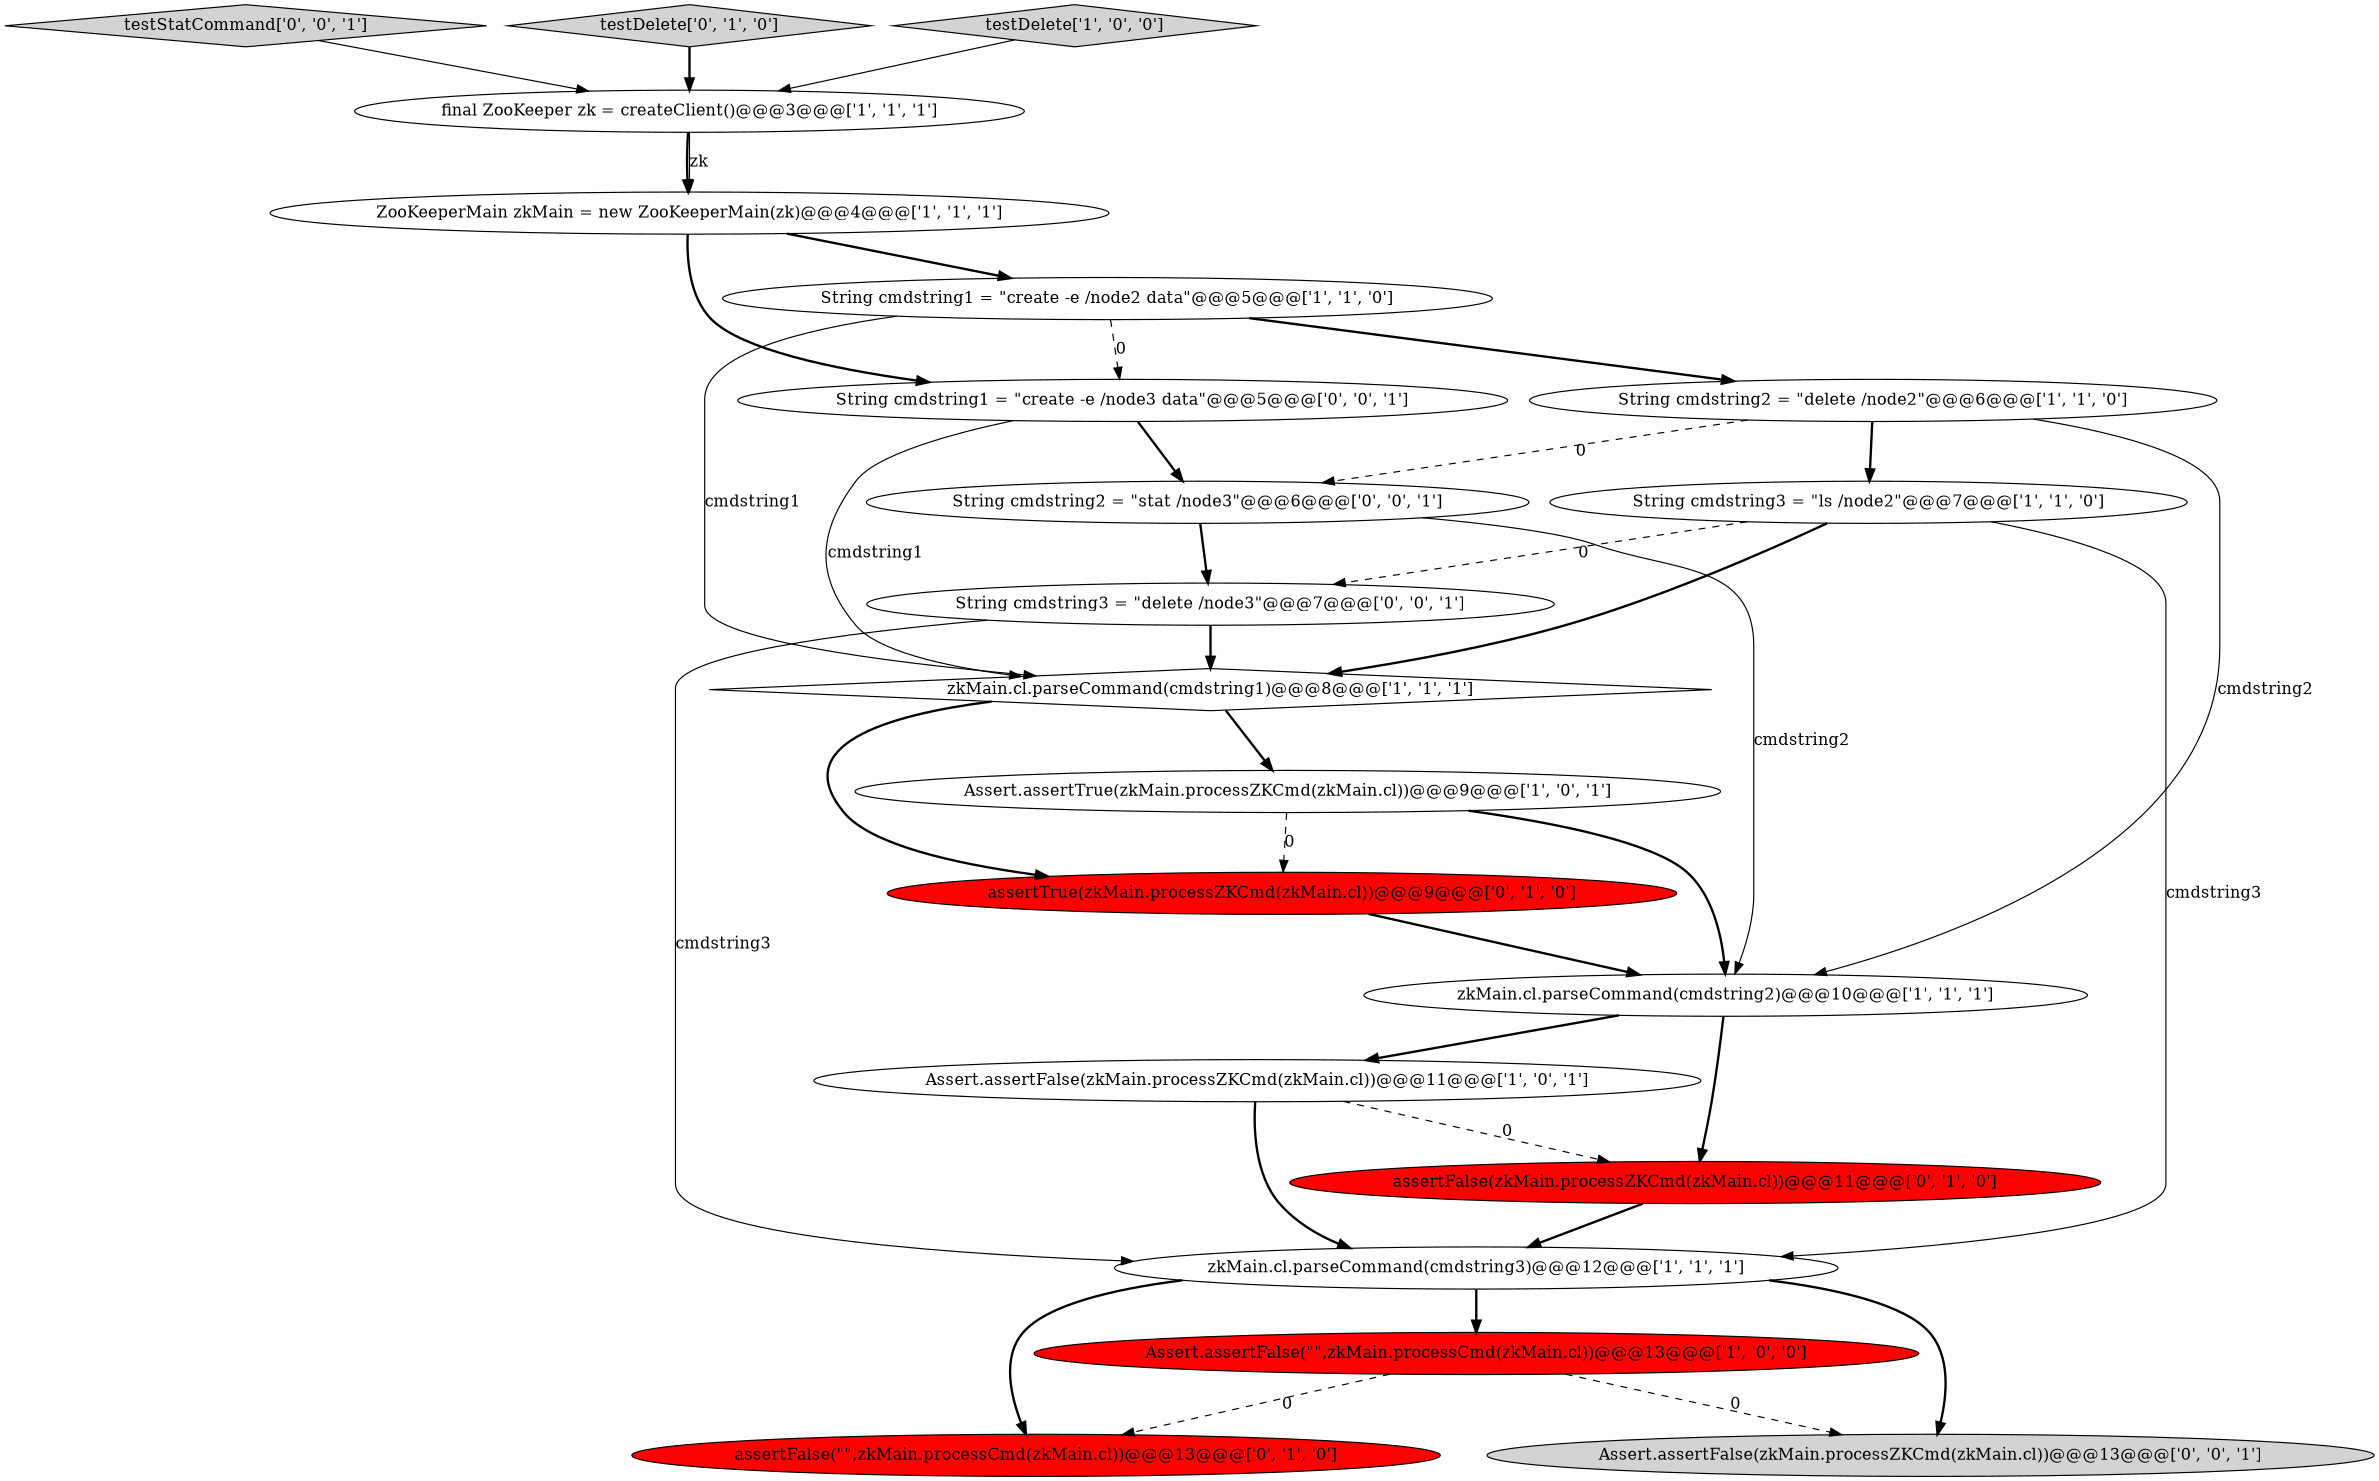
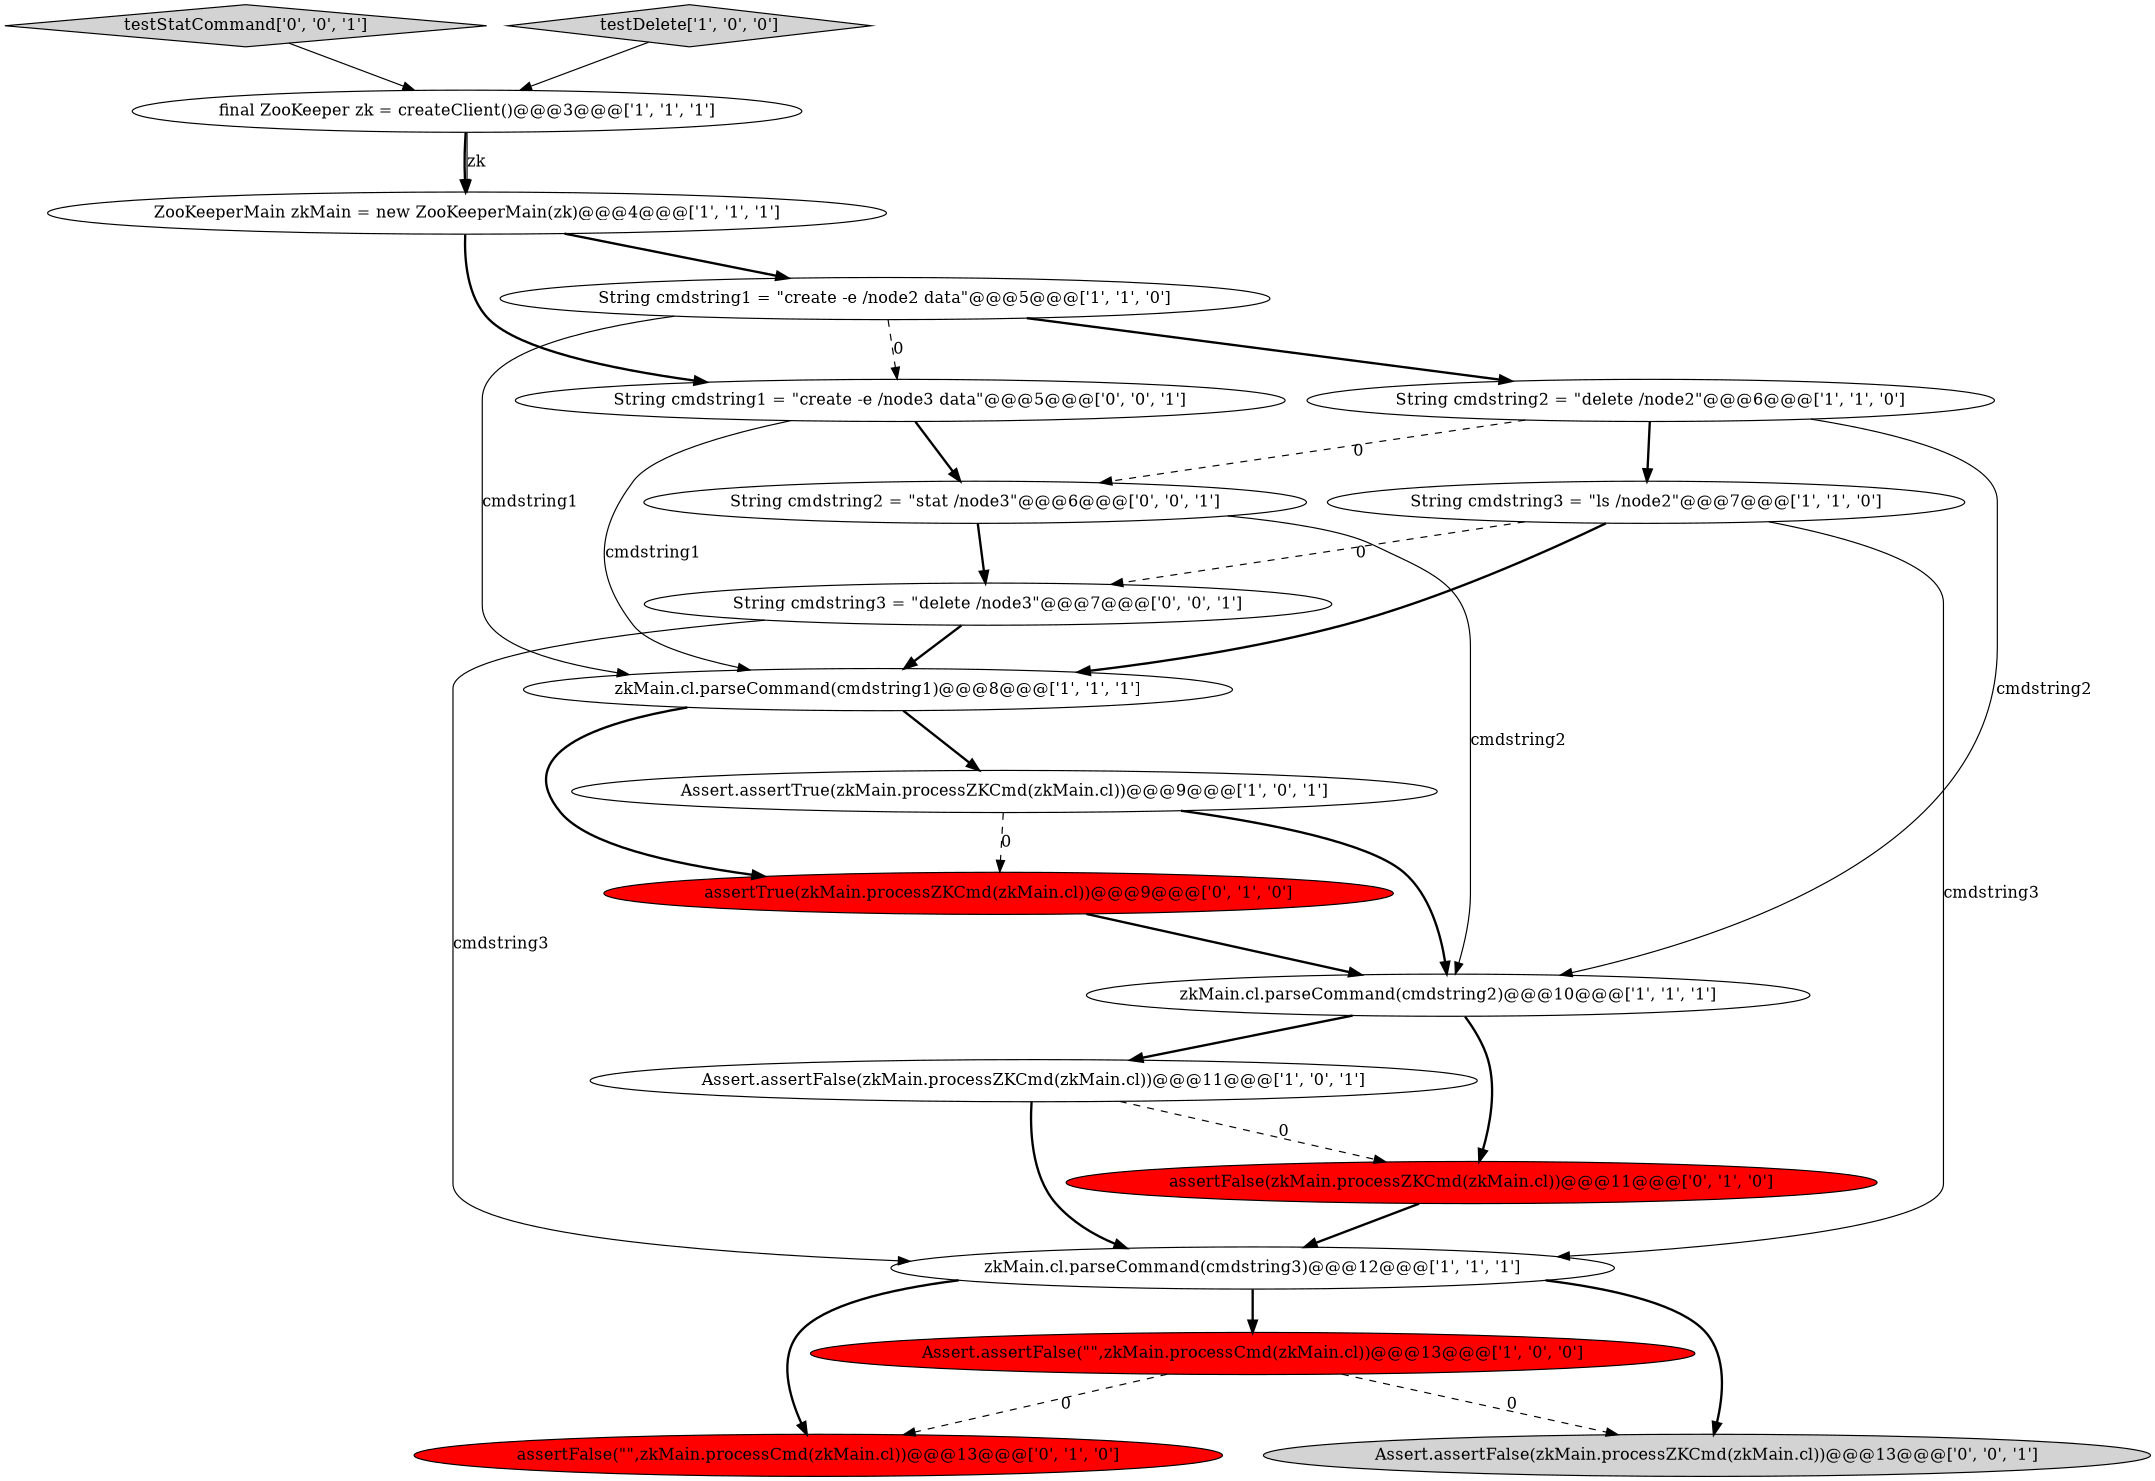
node "testDelete['0', '1', '0']": removed
node "zkMain.cl.parseCommand(cmdstring1)@@@8@@@['1', '1', '1']": shape diamond -> ellipse
